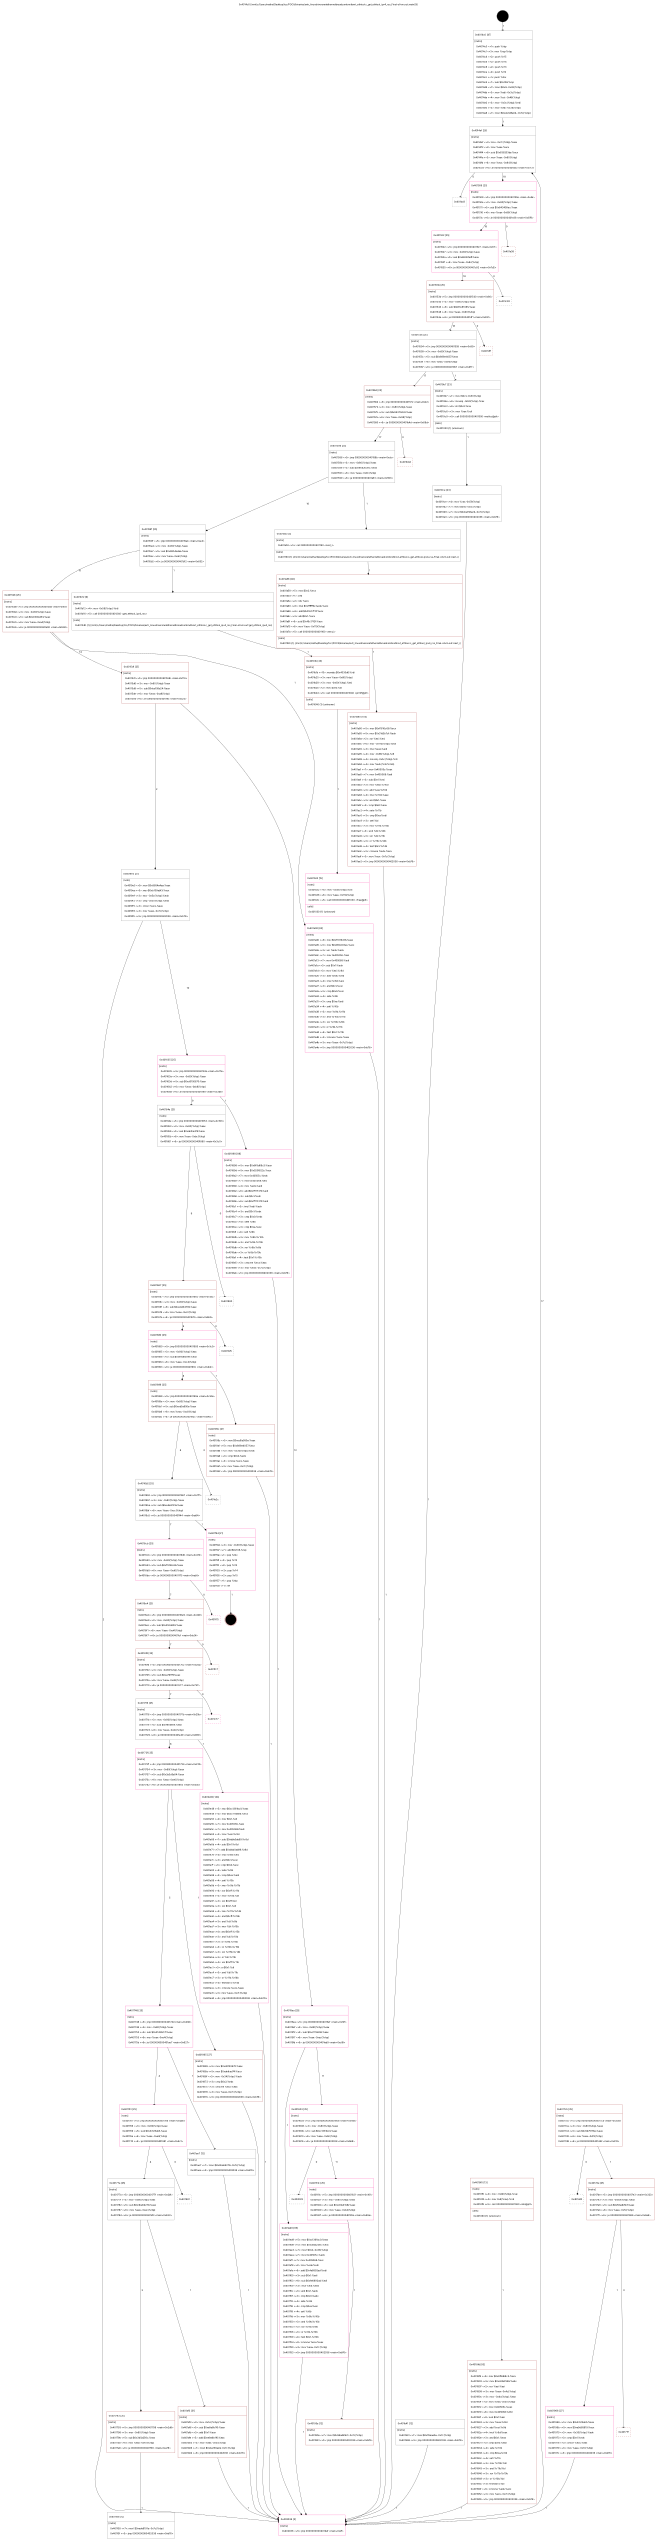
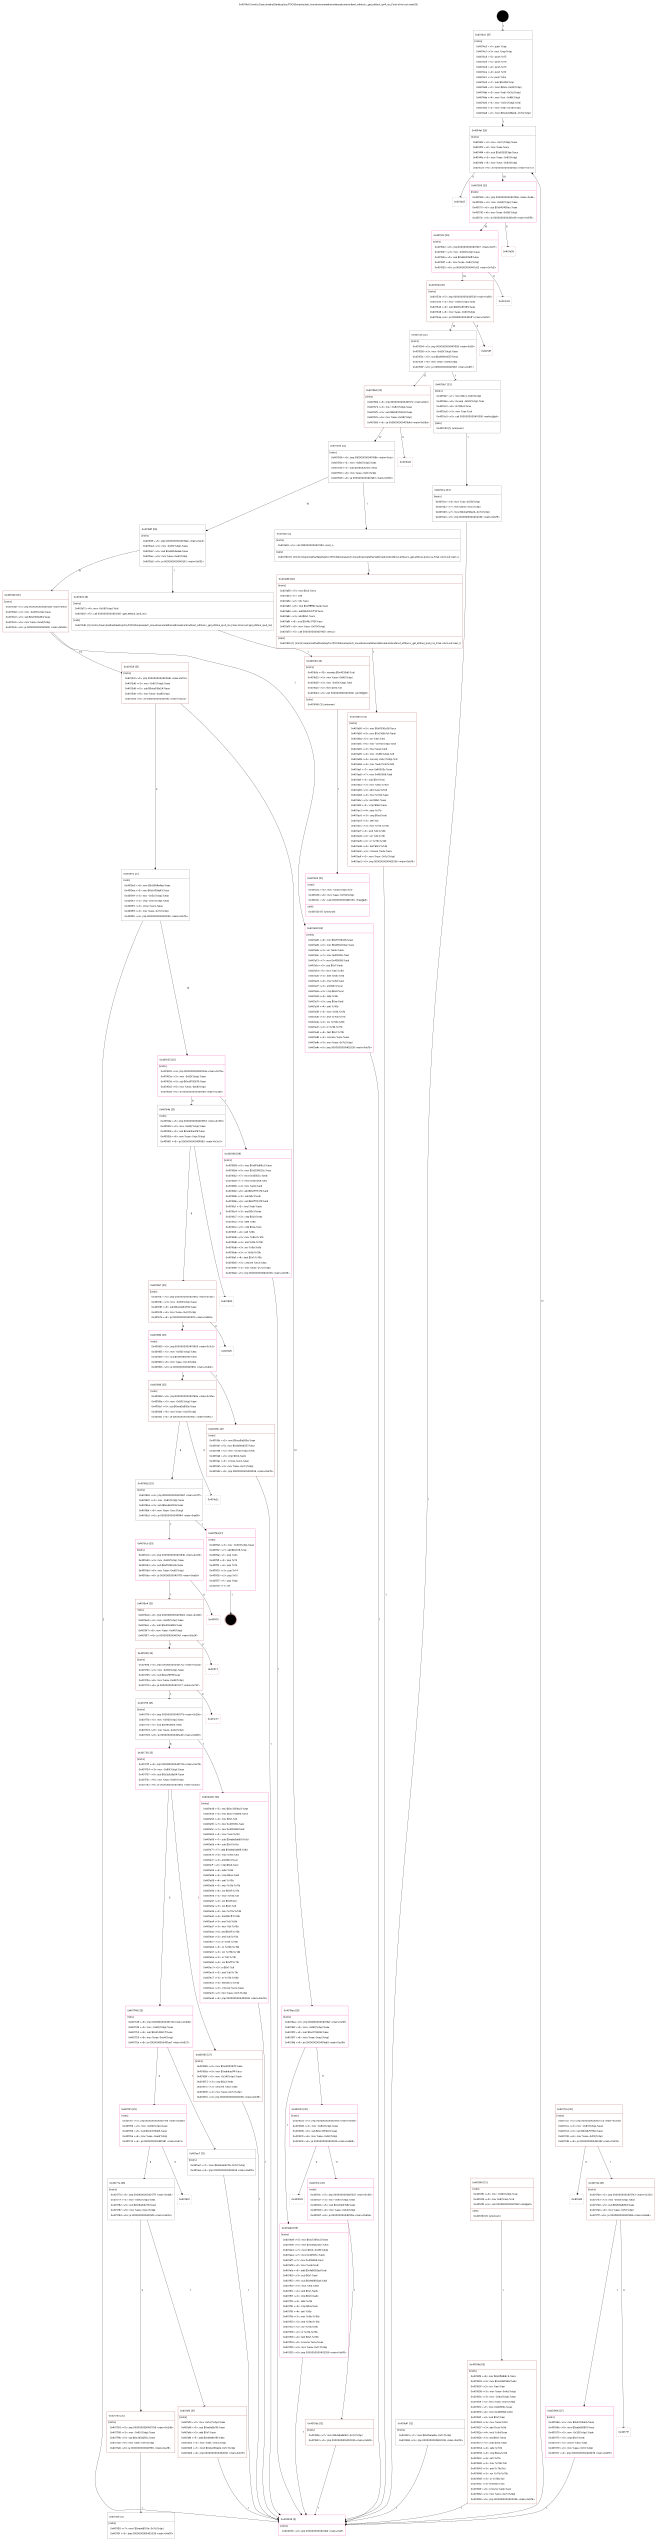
edge "0x40195a [12]" -> "0x402036 [5]": added, label "1"
